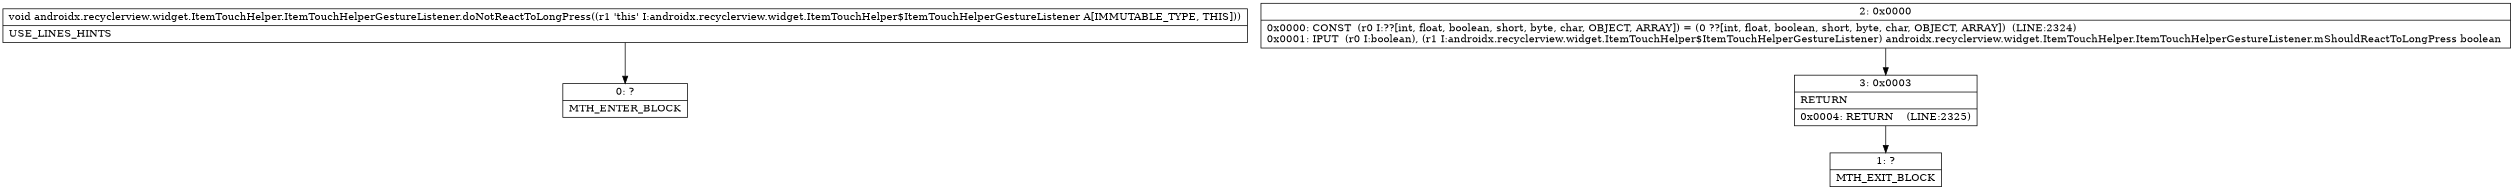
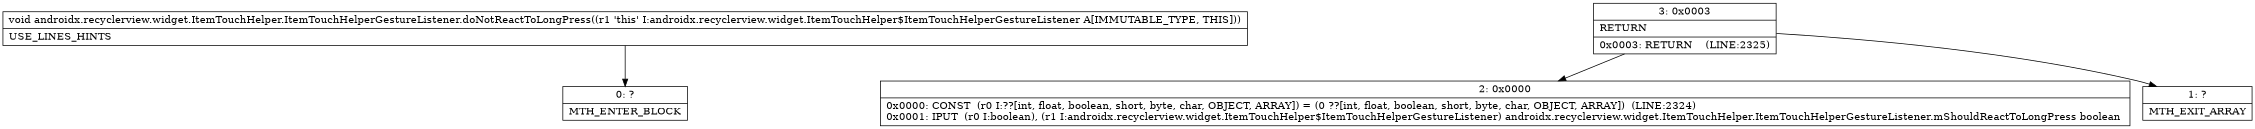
edge "2: 0x0000" -> "3: 0x0003": reversed
node "3: 0x0003": text "0x0004: RETURN    (LINE:2325)" -> "0x0003: RETURN    (LINE:2325)"
node "1: ?": text "MTH_EXIT_BLOCK" -> "MTH_EXIT_ARRAY"
